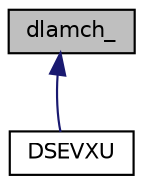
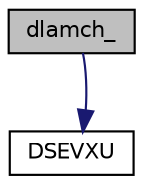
edge "DSEVXU" -> "dlamch_": reversed
